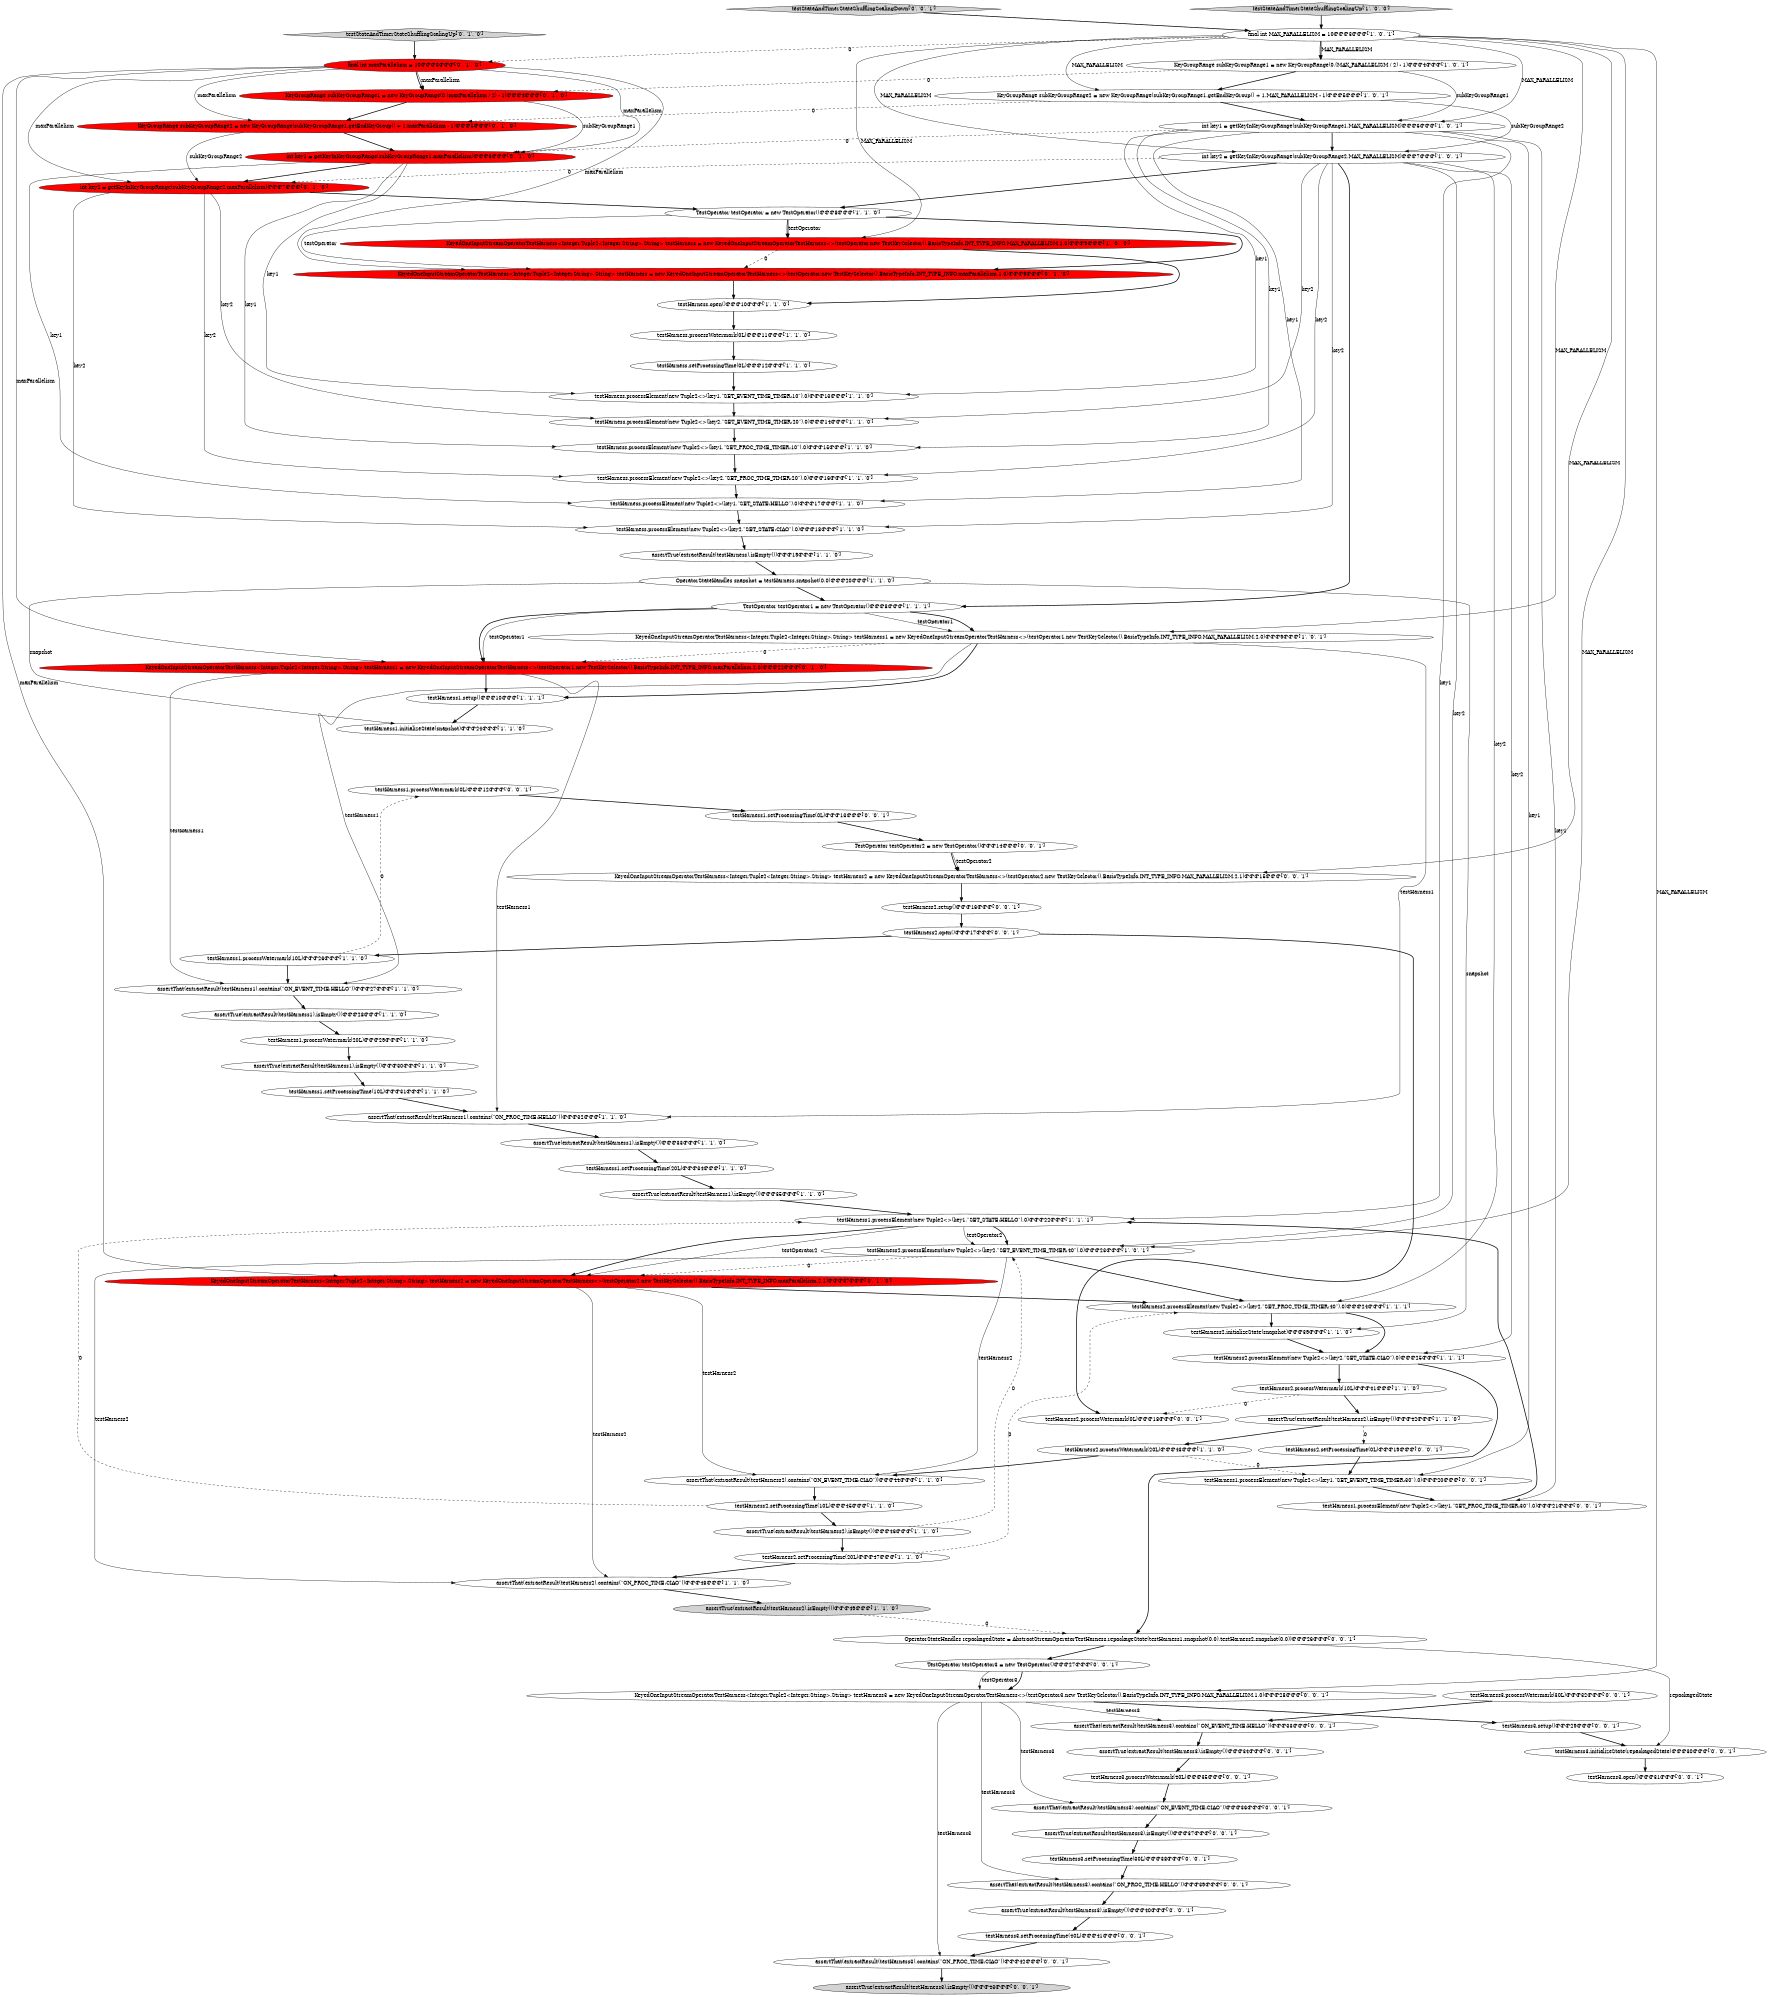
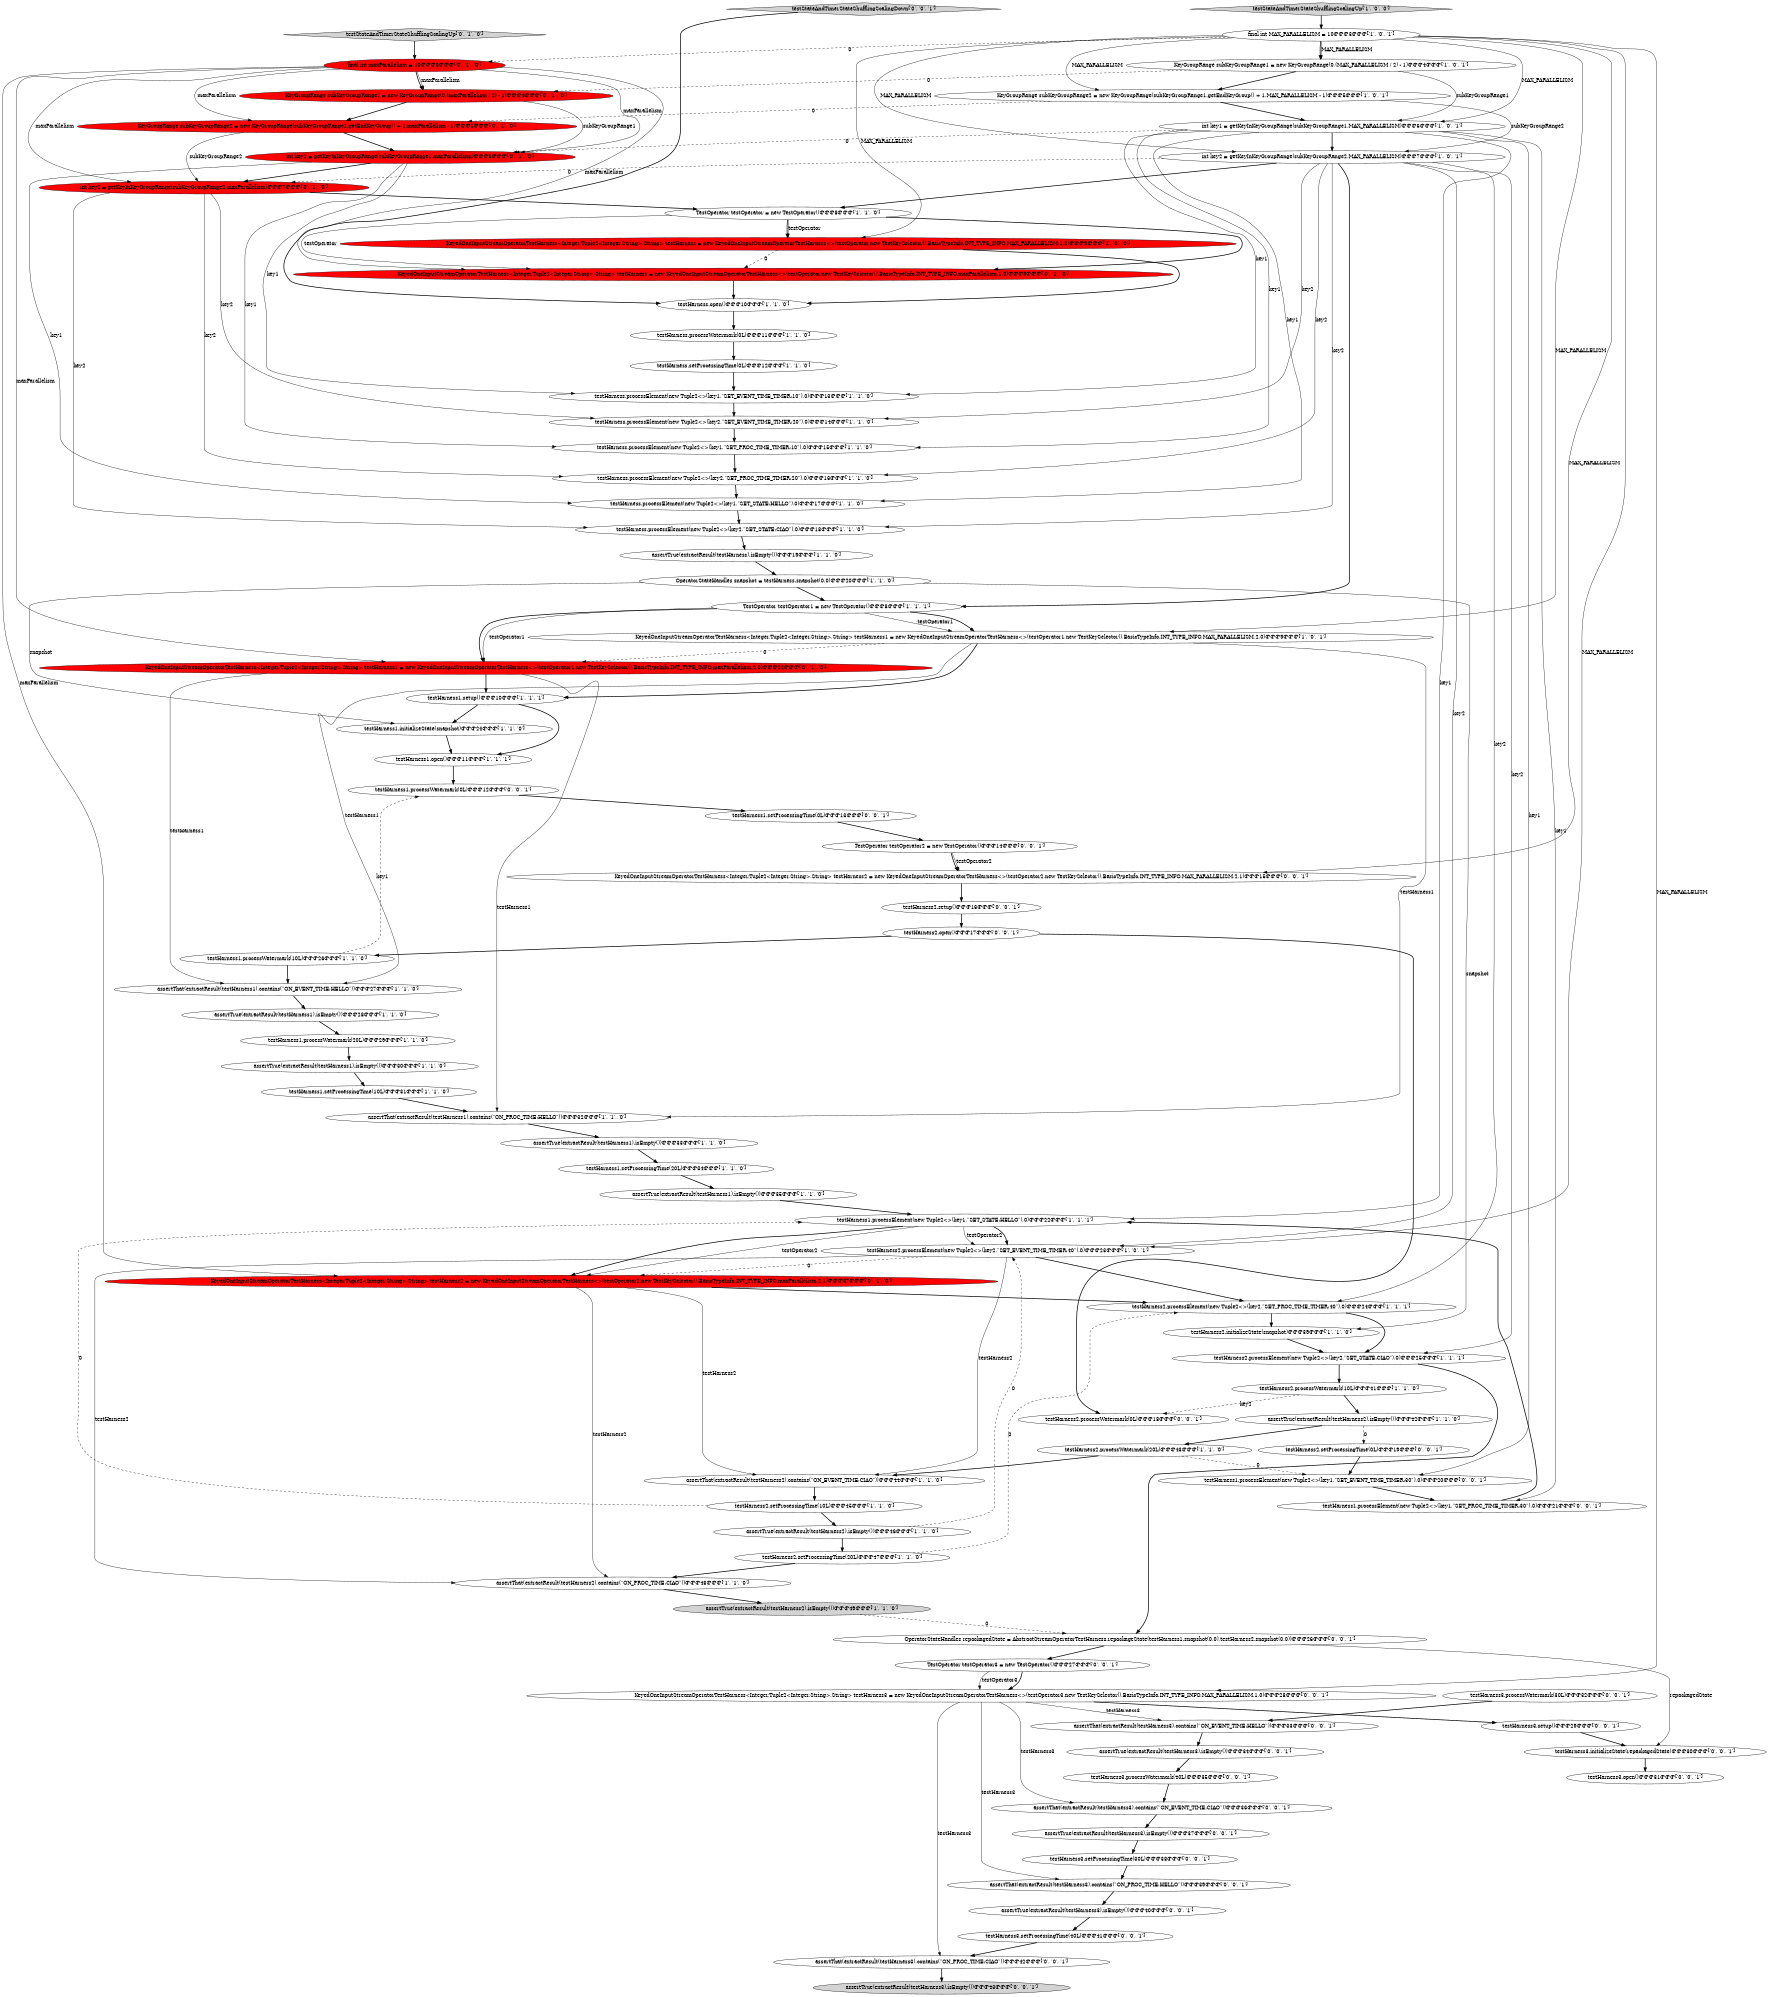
edge "testStateAndTimerStateShufflingScalingDown['0', '0', '1']" -> "final int MAX_PARALLELISM = 10@@@3@@@['1', '0', '1']": now "testStateAndTimerStateShufflingScalingDown['0', '0', '1']" -> "testHarness.open()@@@10@@@['1', '1', '0']"
node "testHarness1.open()@@@11@@@['1', '1', '1']": added
edge "testHarness1.processWatermark(10L)@@@26@@@['1', '1', '0']" -> "testHarness1.processWatermark(0L)@@@12@@@['0', '0', '1']": label "0" -> "key1"
edge "testHarness2.processWatermark(10L)@@@41@@@['1', '1', '0']" -> "testHarness2.processWatermark(0L)@@@18@@@['0', '0', '1']": label "0" -> "key2"
